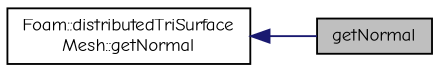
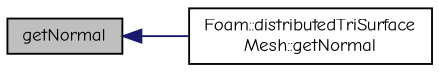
edge "getNormal" -> "Foam::distributedTriSurface Mesh::getNormal": reversed
